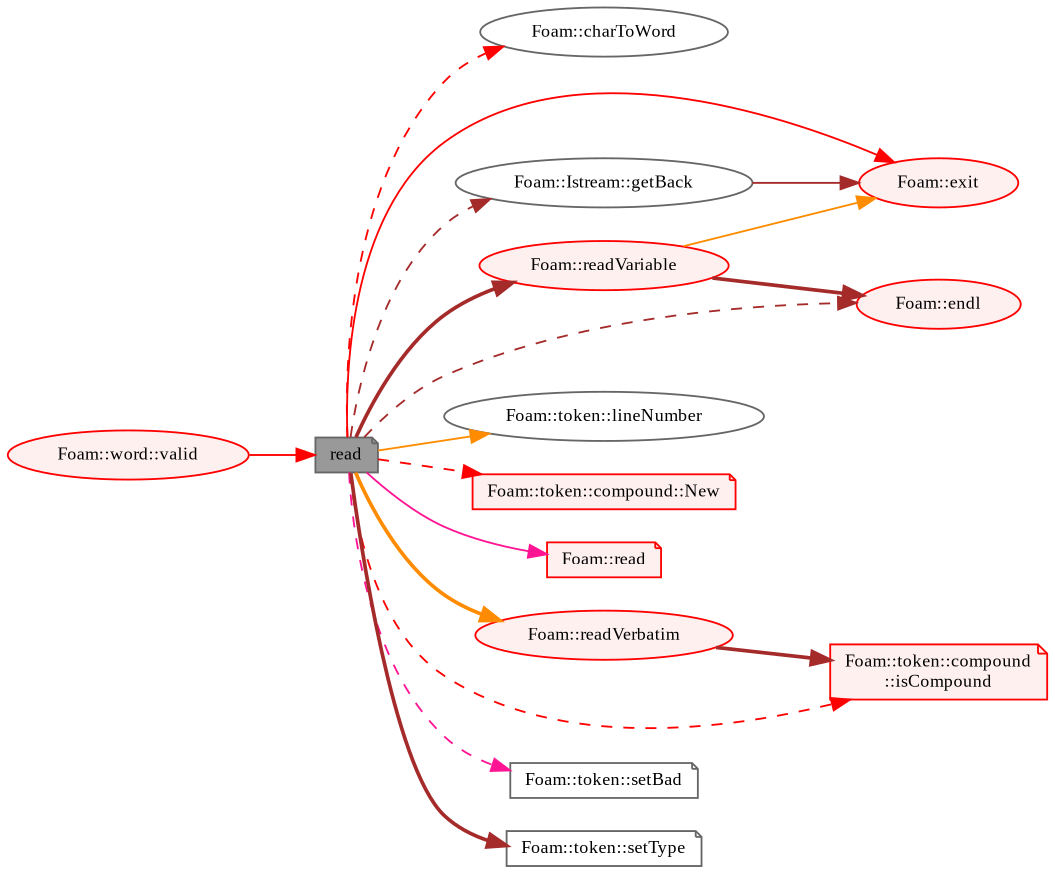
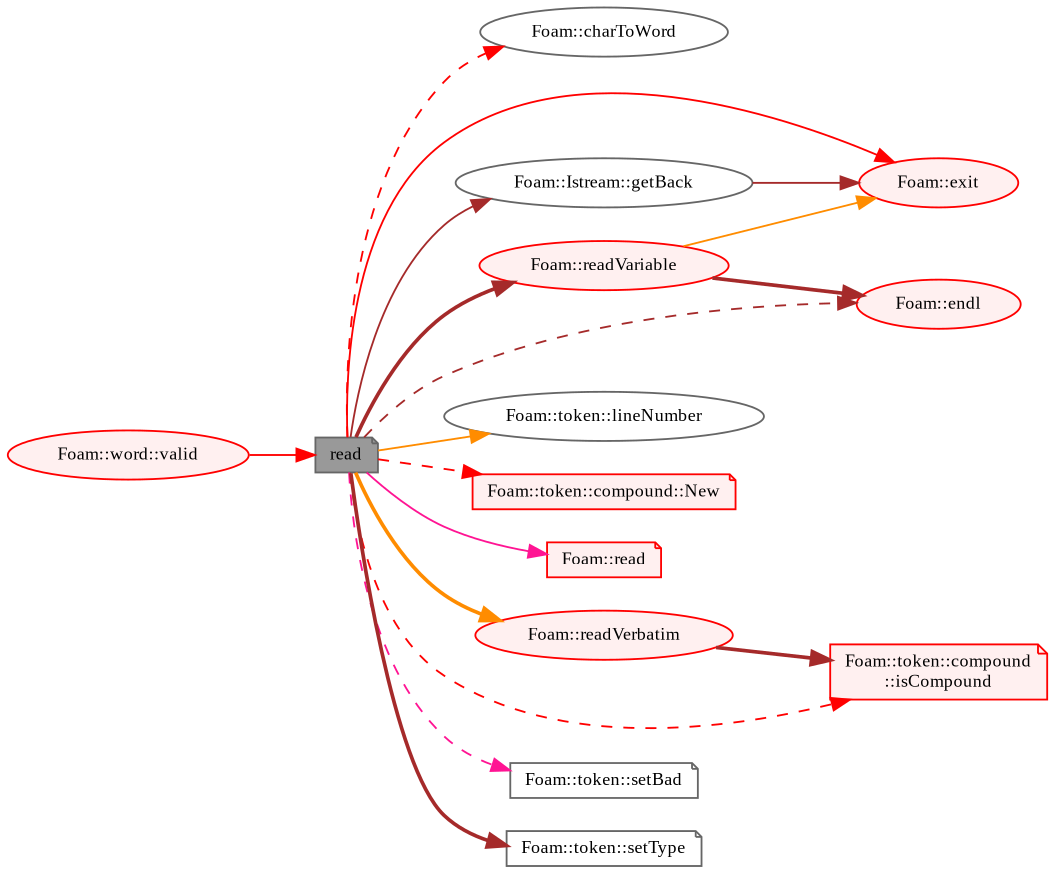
edge "read" -> "Foam::Istream::getBack": style dashed -> solid
